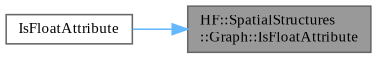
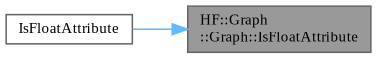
node "HF::SpatialStructures ::Graph::IsFloatAttribute": label "HF::SpatialStructures ::Graph::IsFloatAttribute" -> "HF::Graph ::Graph::IsFloatAttribute"
